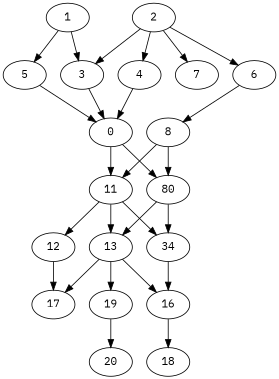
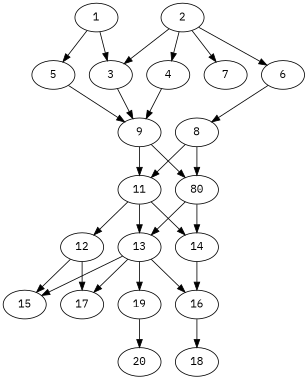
node "0": label "0" -> "9"
node "34": label "34" -> "14"
node "15": added
